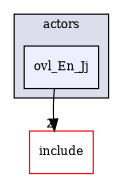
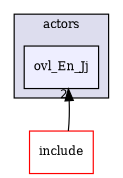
edge "ovl_En_Jj" -> "include": reversed
